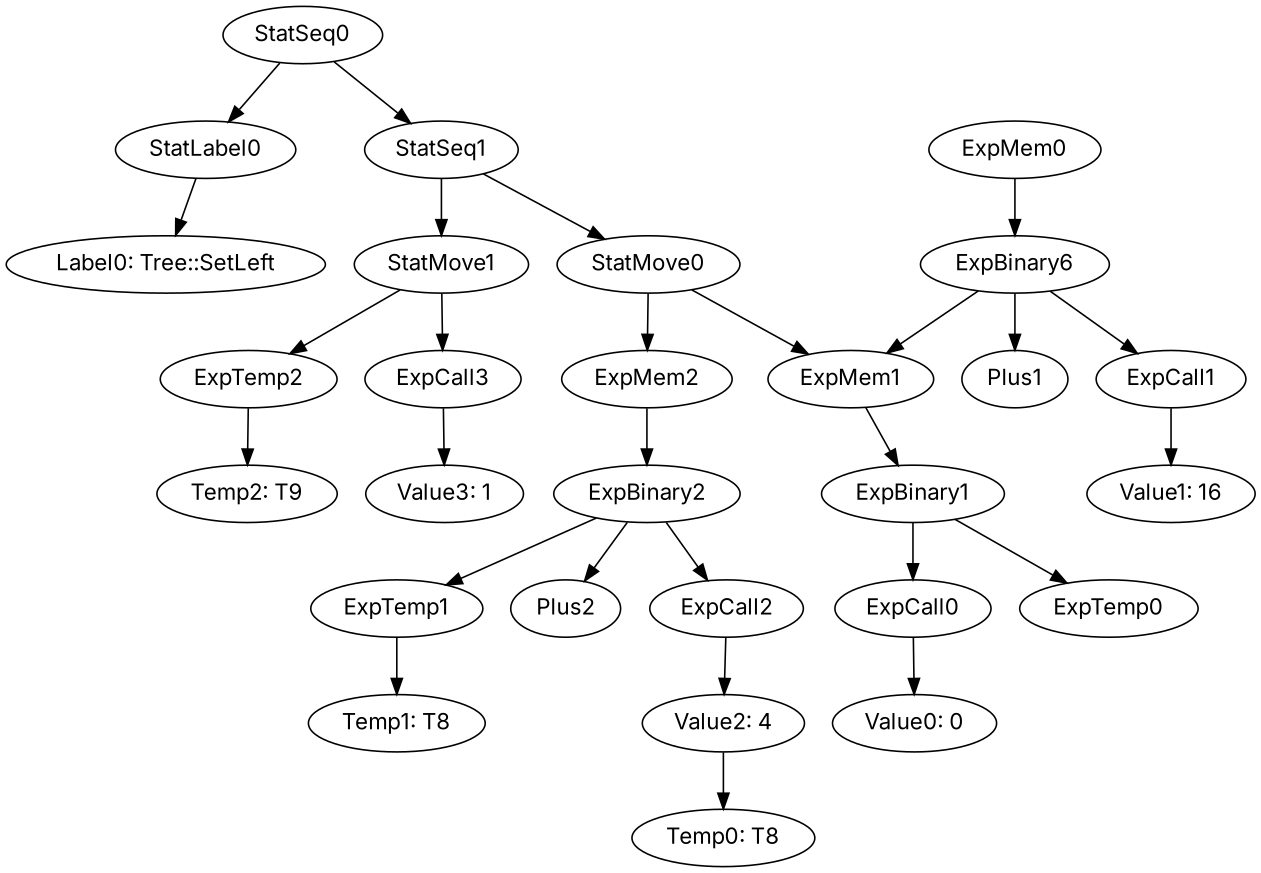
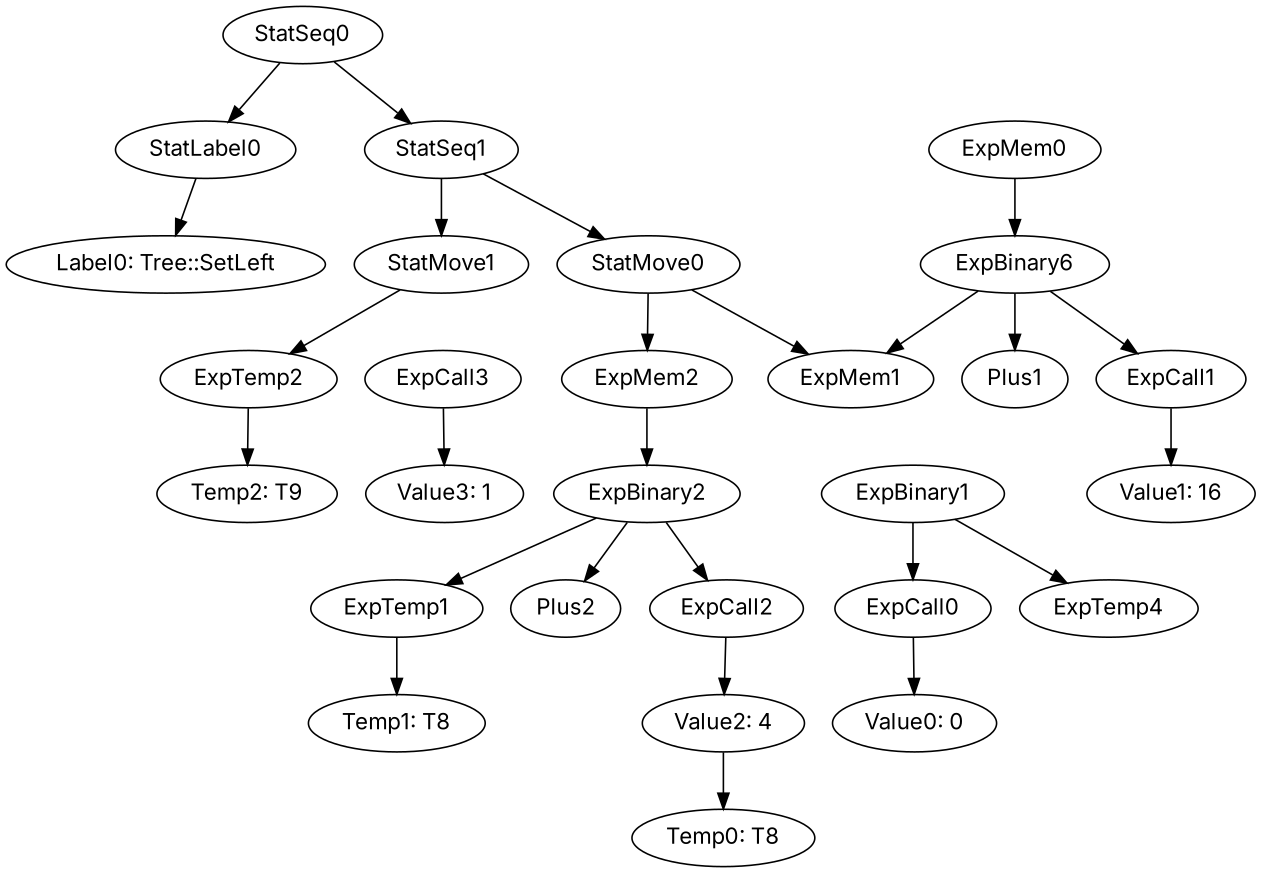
edge "StatMove1" -> "ExpCall3": removed
edge "ExpMem1" -> "ExpBinary1": removed
node "ExpTemp0": label "ExpTemp0" -> "ExpTemp4"
